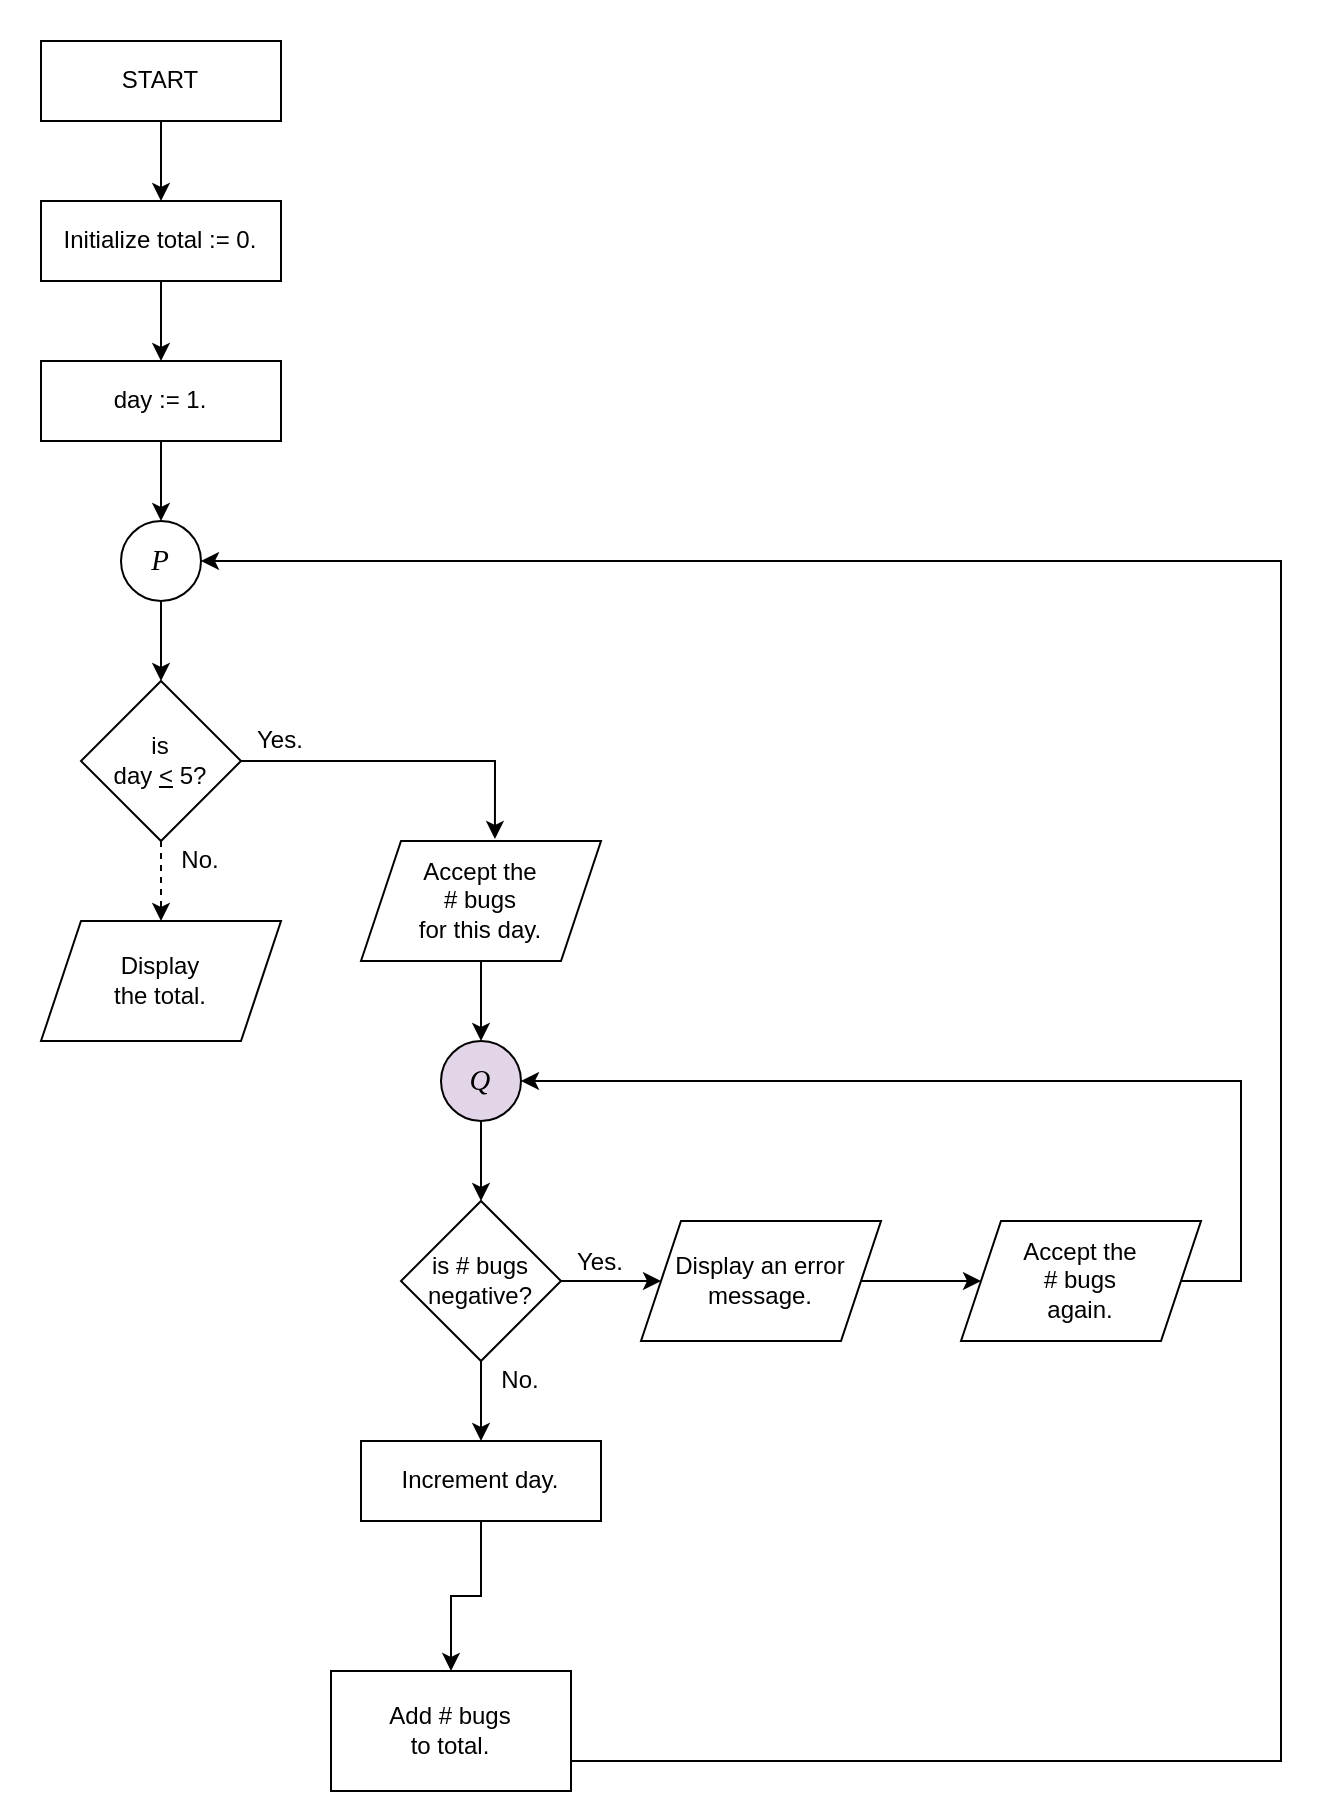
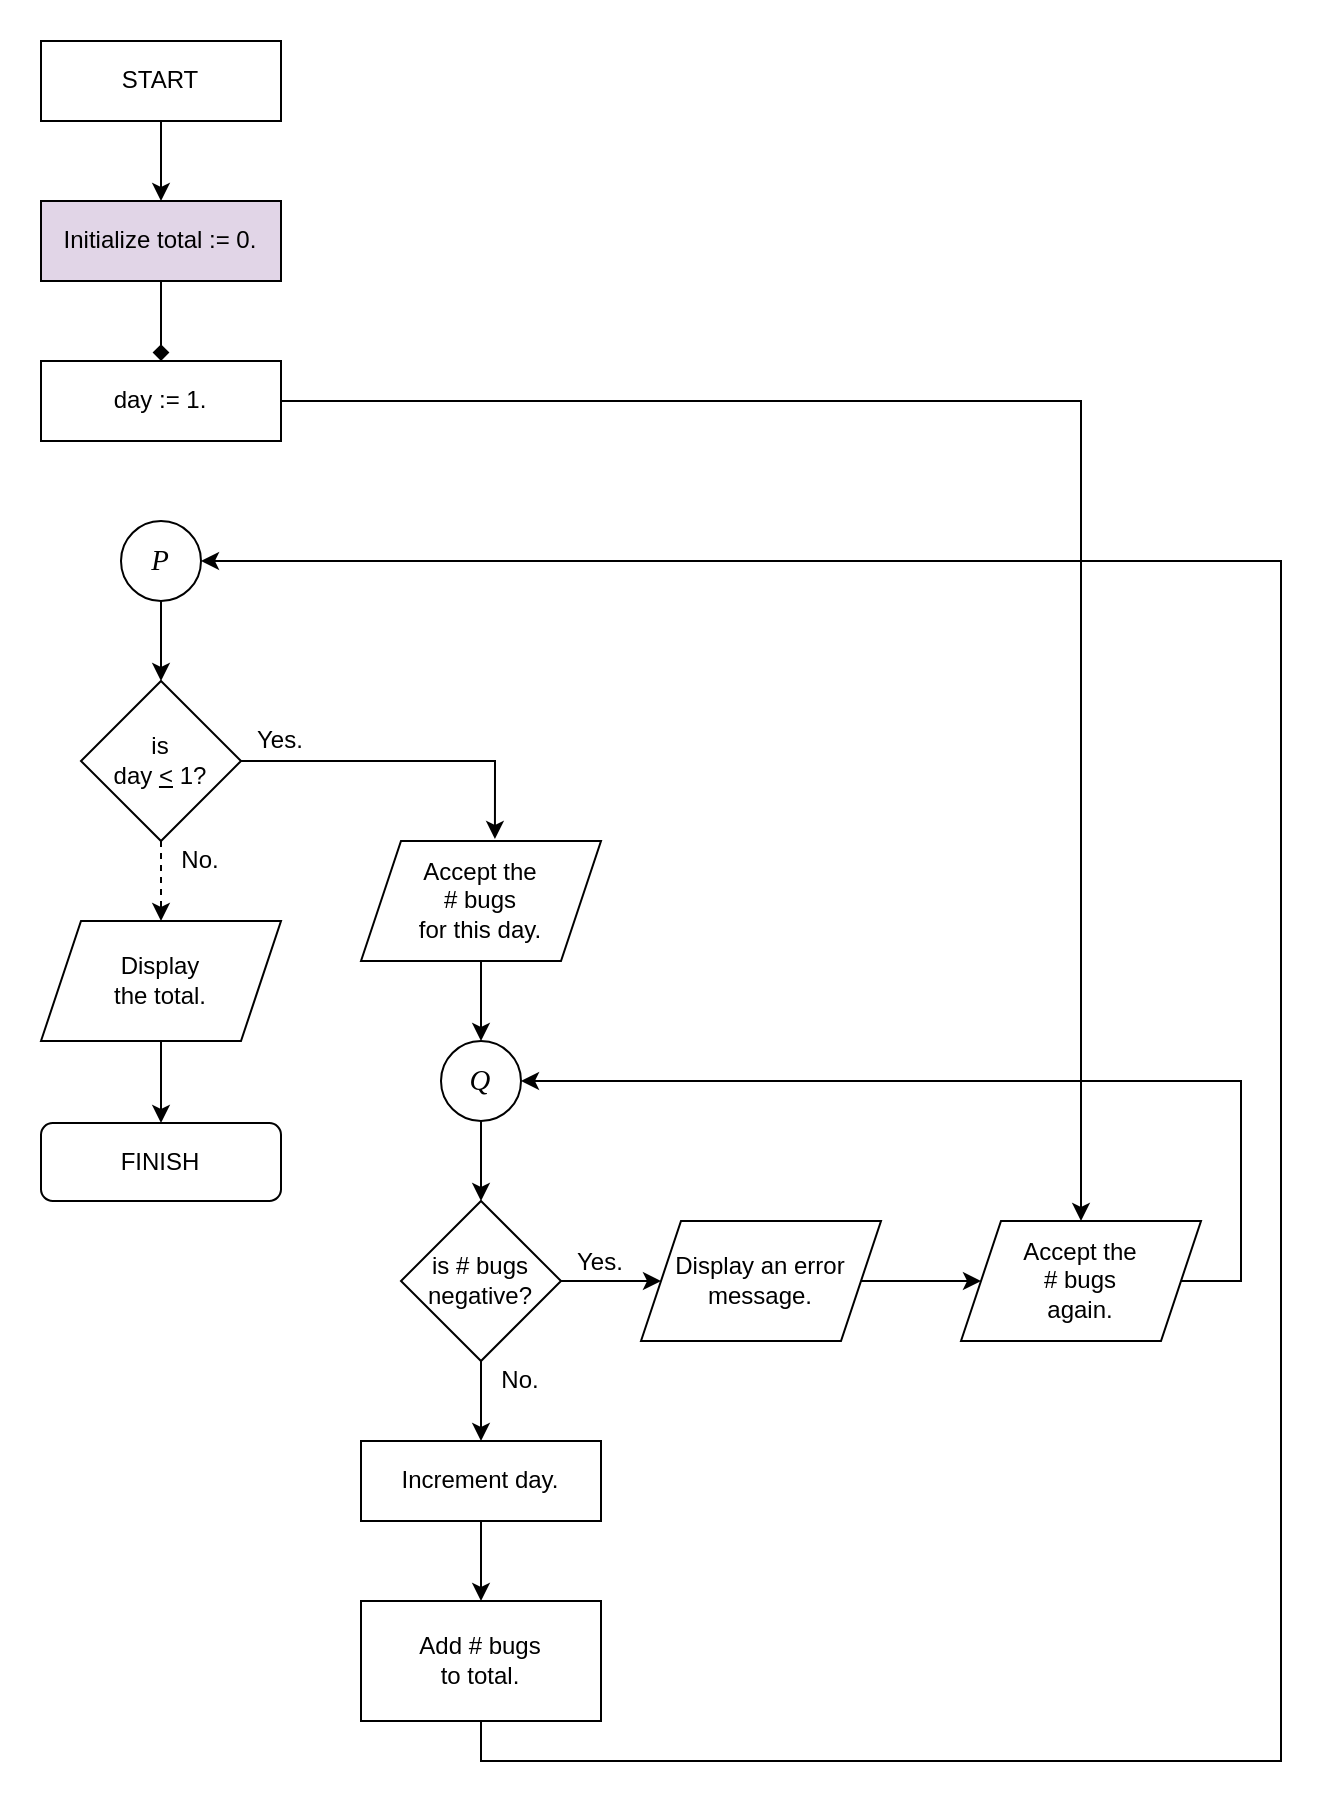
node "Initialize total := 0.": fillcolor #ffffff -> #e1d5e7
edge "Initialize total := 0." -> "day := 1.": arrowhead classic -> diamond
edge "day := 1." -> "P": now "day := 1." -> "Accept the # bugs again."
node "is day < 5?": label "is day < 5?" -> "is day < 1?"
edge "Display the total." -> "FINISH": added
node "Q": fillcolor #e1d5e7 -> #ffffff
node "FINISH": added
node "Add # bugs to total.": moved (451, 1731) -> (481, 1661)
